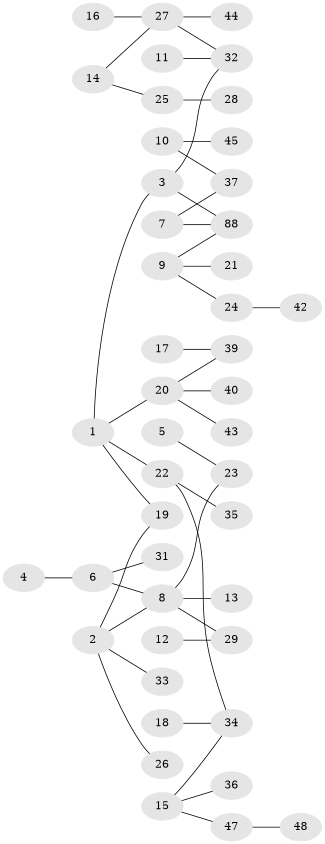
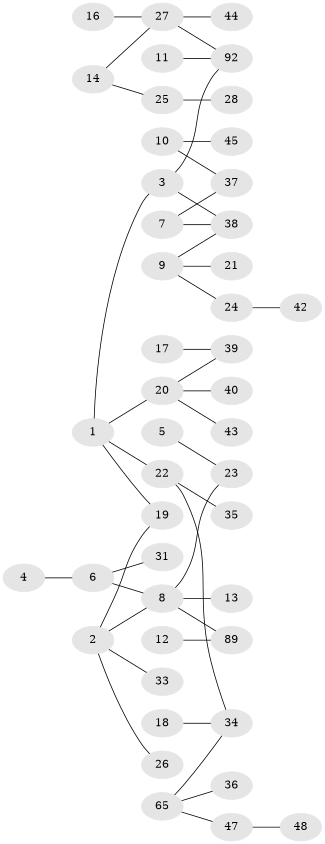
node "32": label "32" -> "92"
node "88": label "88" -> "38"
node "29": label "29" -> "89"
node "15": label "15" -> "65"
